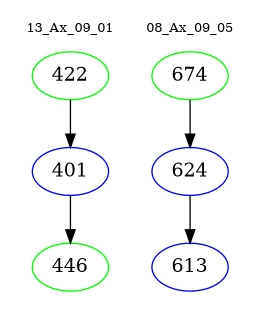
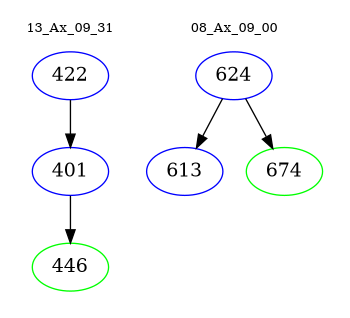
cluster "13_Ax_09_01": label "13_Ax_09_01" -> "13_Ax_09_31"
cluster "08_Ax_09_05": label "08_Ax_09_05" -> "08_Ax_09_00"
node "422": color green -> blue
edge "674" -> "624": reversed
